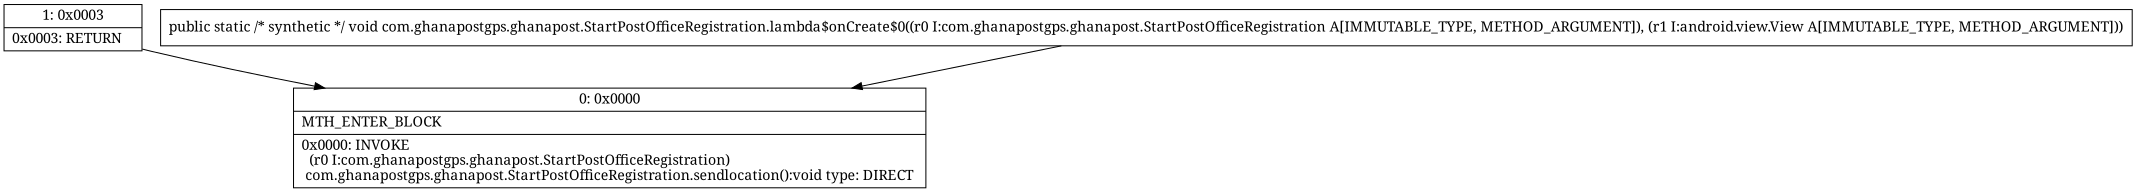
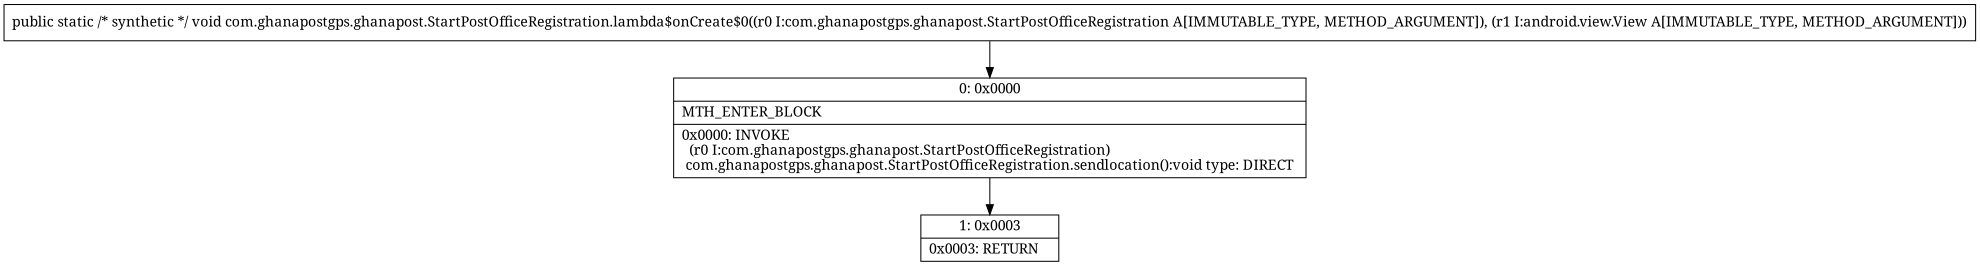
edge "1: 0x0003" -> "0: 0x0000": reversed
